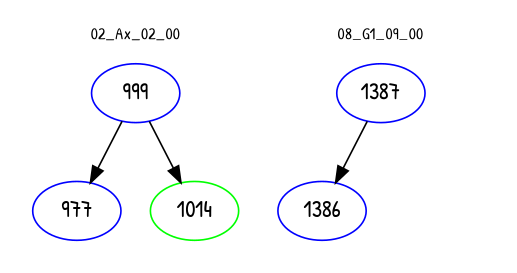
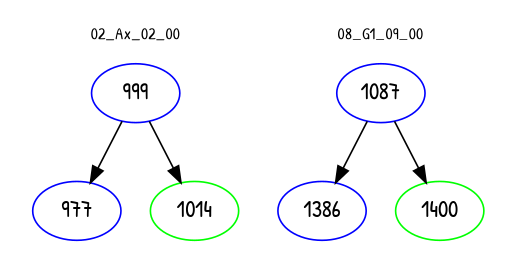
node "1387": label "1387" -> "1087"
node "1400": added
